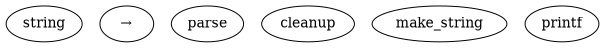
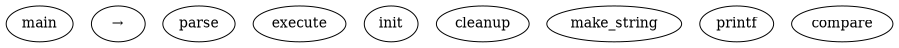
node "string": label "string" -> "main"
node "execute": added
node "init": added
node "compare": added
